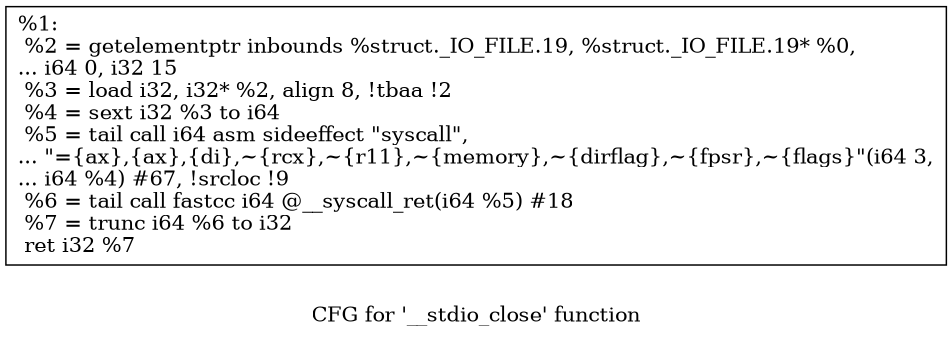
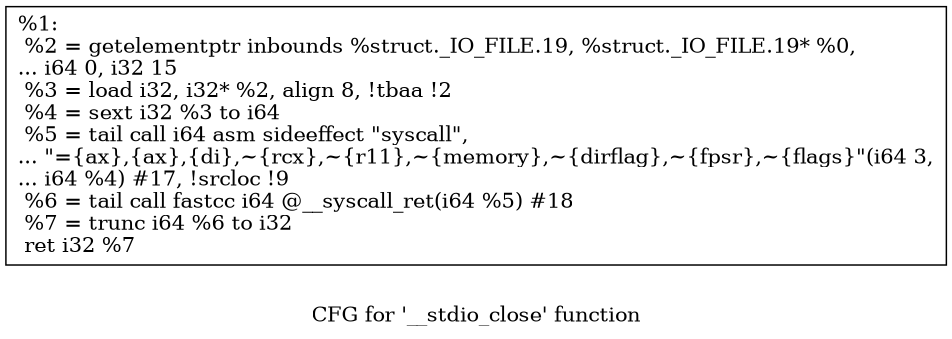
node "%1:": text "... i64 %4) #67, !srcloc !9" -> "... i64 %4) #17, !srcloc !9"
